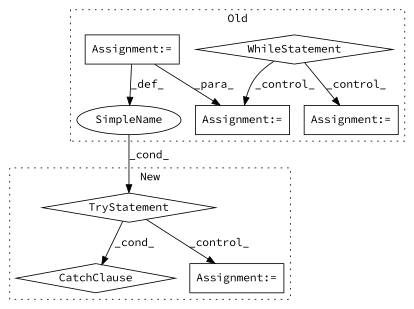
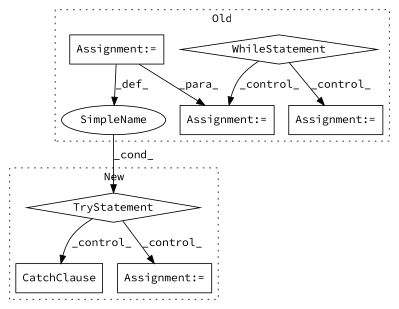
edge "TryStatement" -> "CatchClause": label "_cond_" -> "_control_"
node "CatchClause": shape diamond -> box
